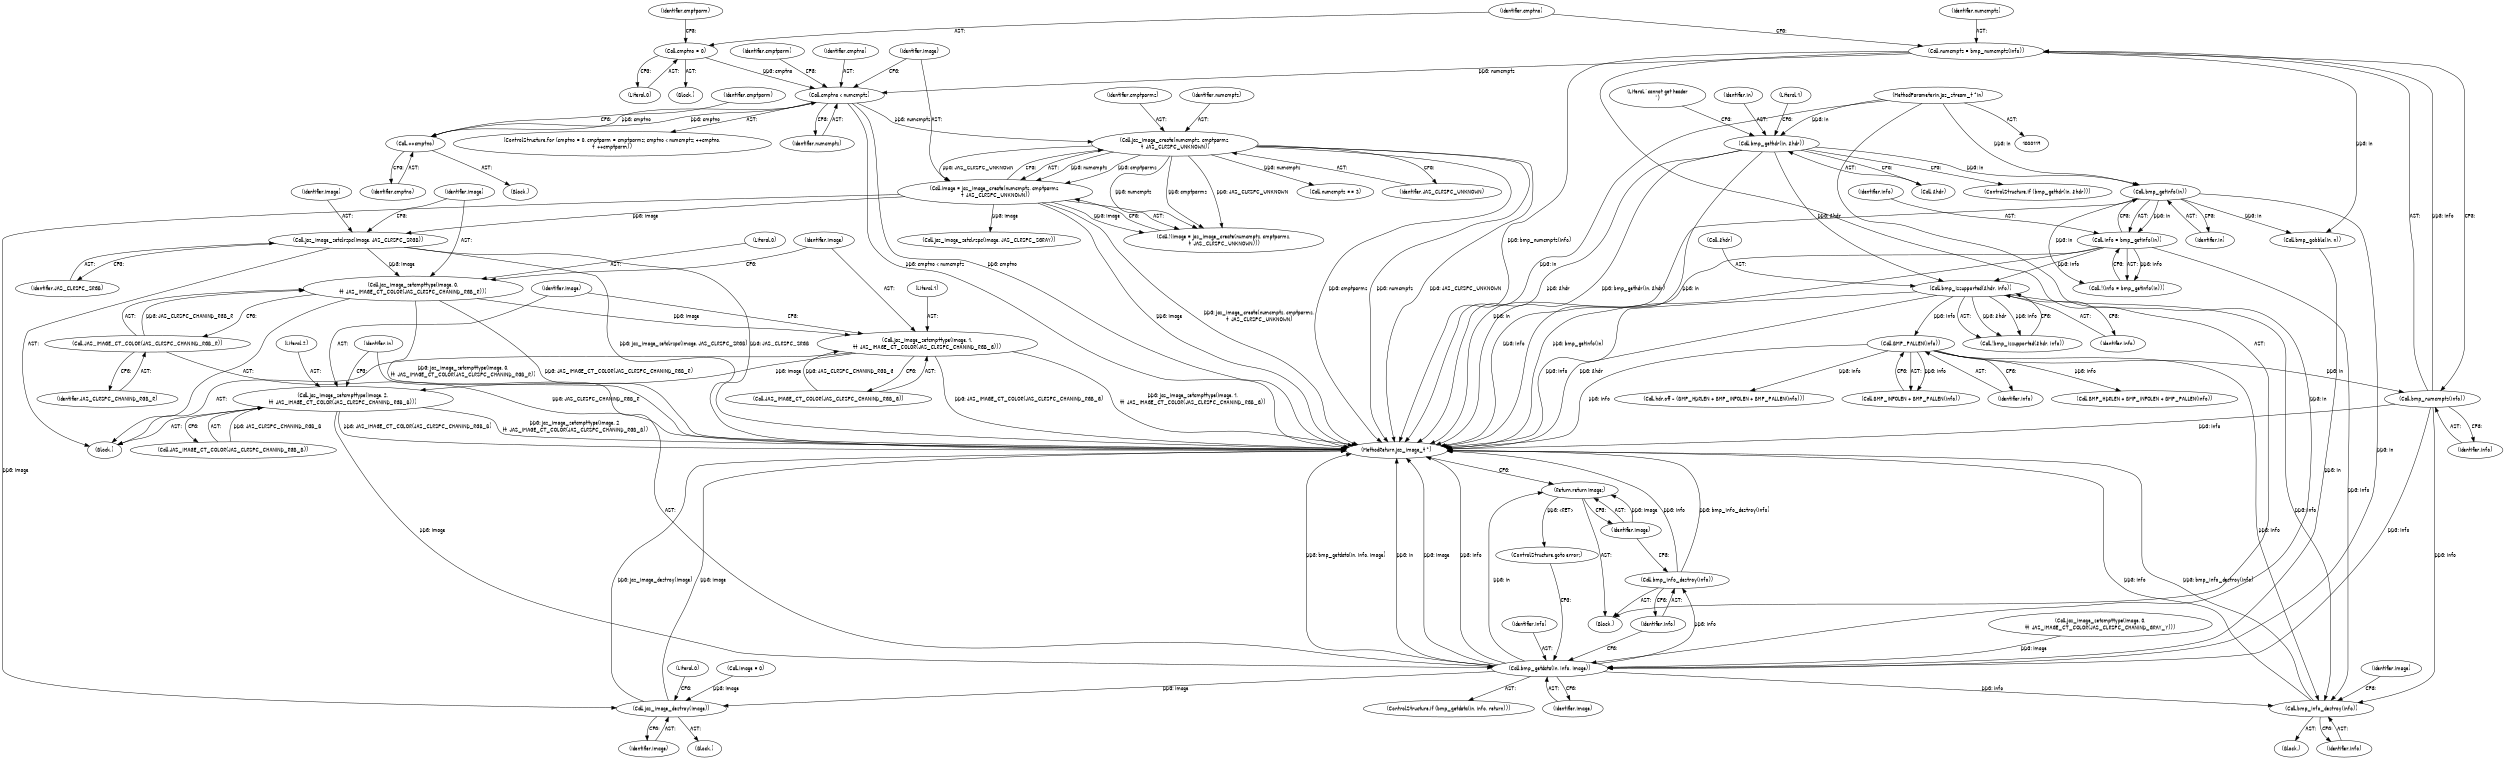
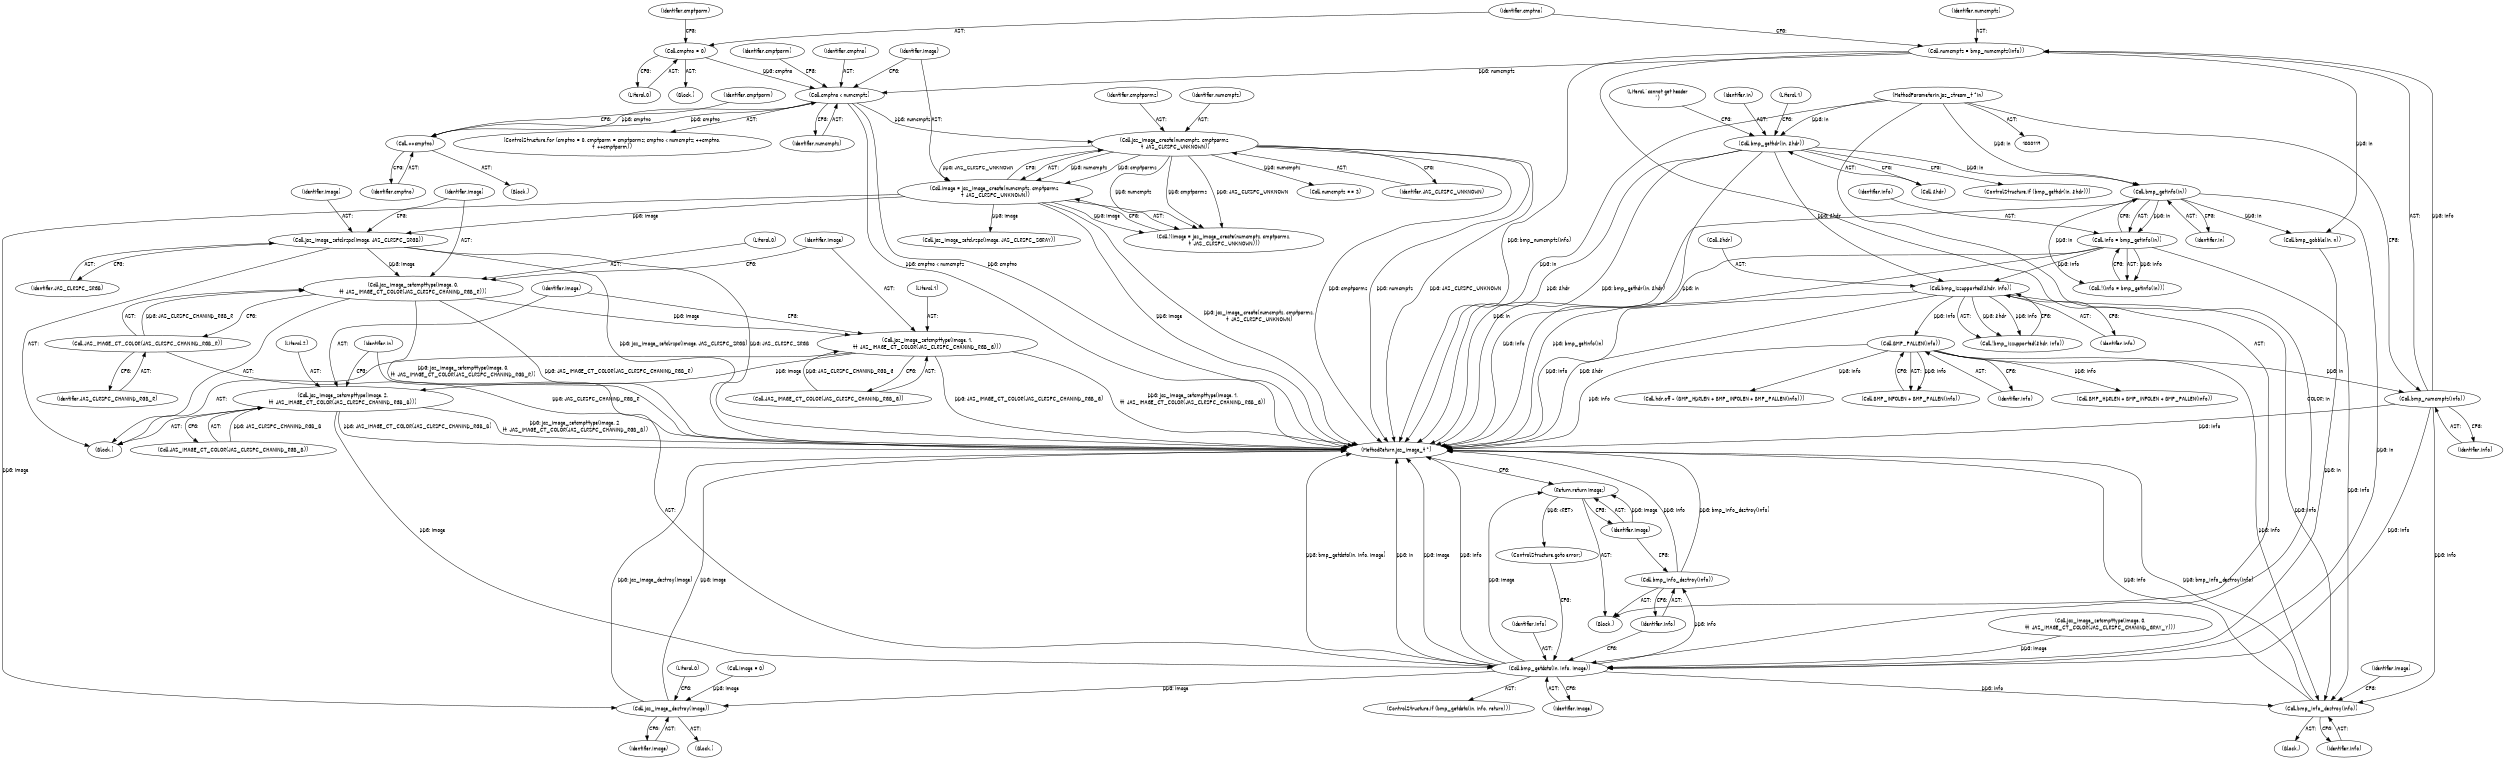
edge "(Call,numcmpts = bmp_numcmpts(info))" -> "(Call,bmp_numcmpts(info))": now "(MethodParameterIn,jas_stream_t *in)" -> "(Call,bmp_numcmpts(info))"
edge "(MethodParameterIn,jas_stream_t *in)" -> "(Call,bmp_getdata(in, info, image))": label "DDG: in" -> "COLOR: in"
edge "(Call,bmp_getdata(in, info, image))" -> "(Return,return image;)": label "DDG: in" -> "DDG: image"
